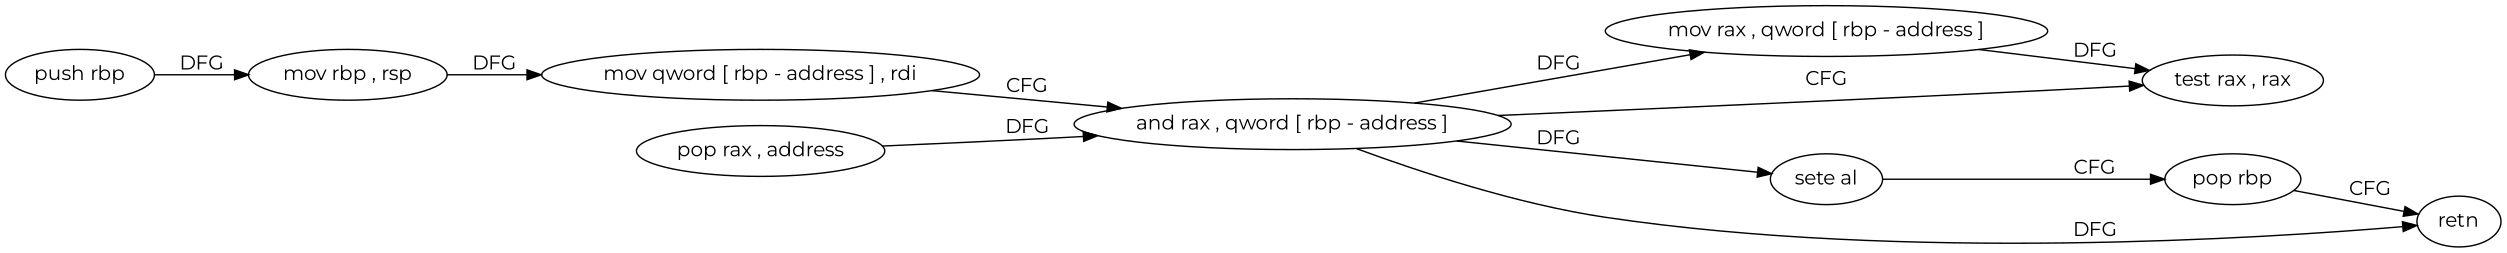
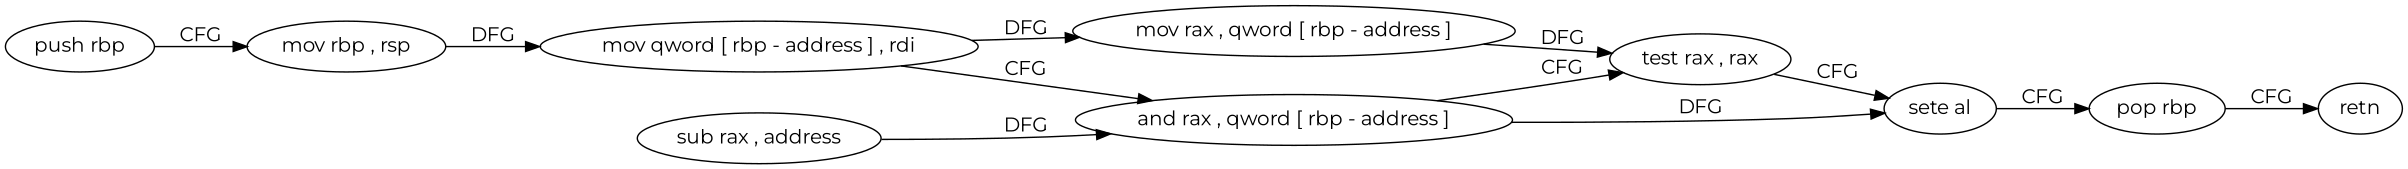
edge "push rbp" -> "mov rbp , rsp": label "DFG" -> "CFG"
edge "and rax , qword [ rbp - address ]" -> "mov rax , qword [ rbp - address ]": now "mov qword [ rbp - address ] , rdi" -> "mov rax , qword [ rbp - address ]"
edge "test rax , rax" -> "sete al": added, label "CFG"
node "pop rax , address": label "pop rax , address" -> "sub rax , address"
edge "and rax , qword [ rbp - address ]" -> "retn": removed, label "DFG"
